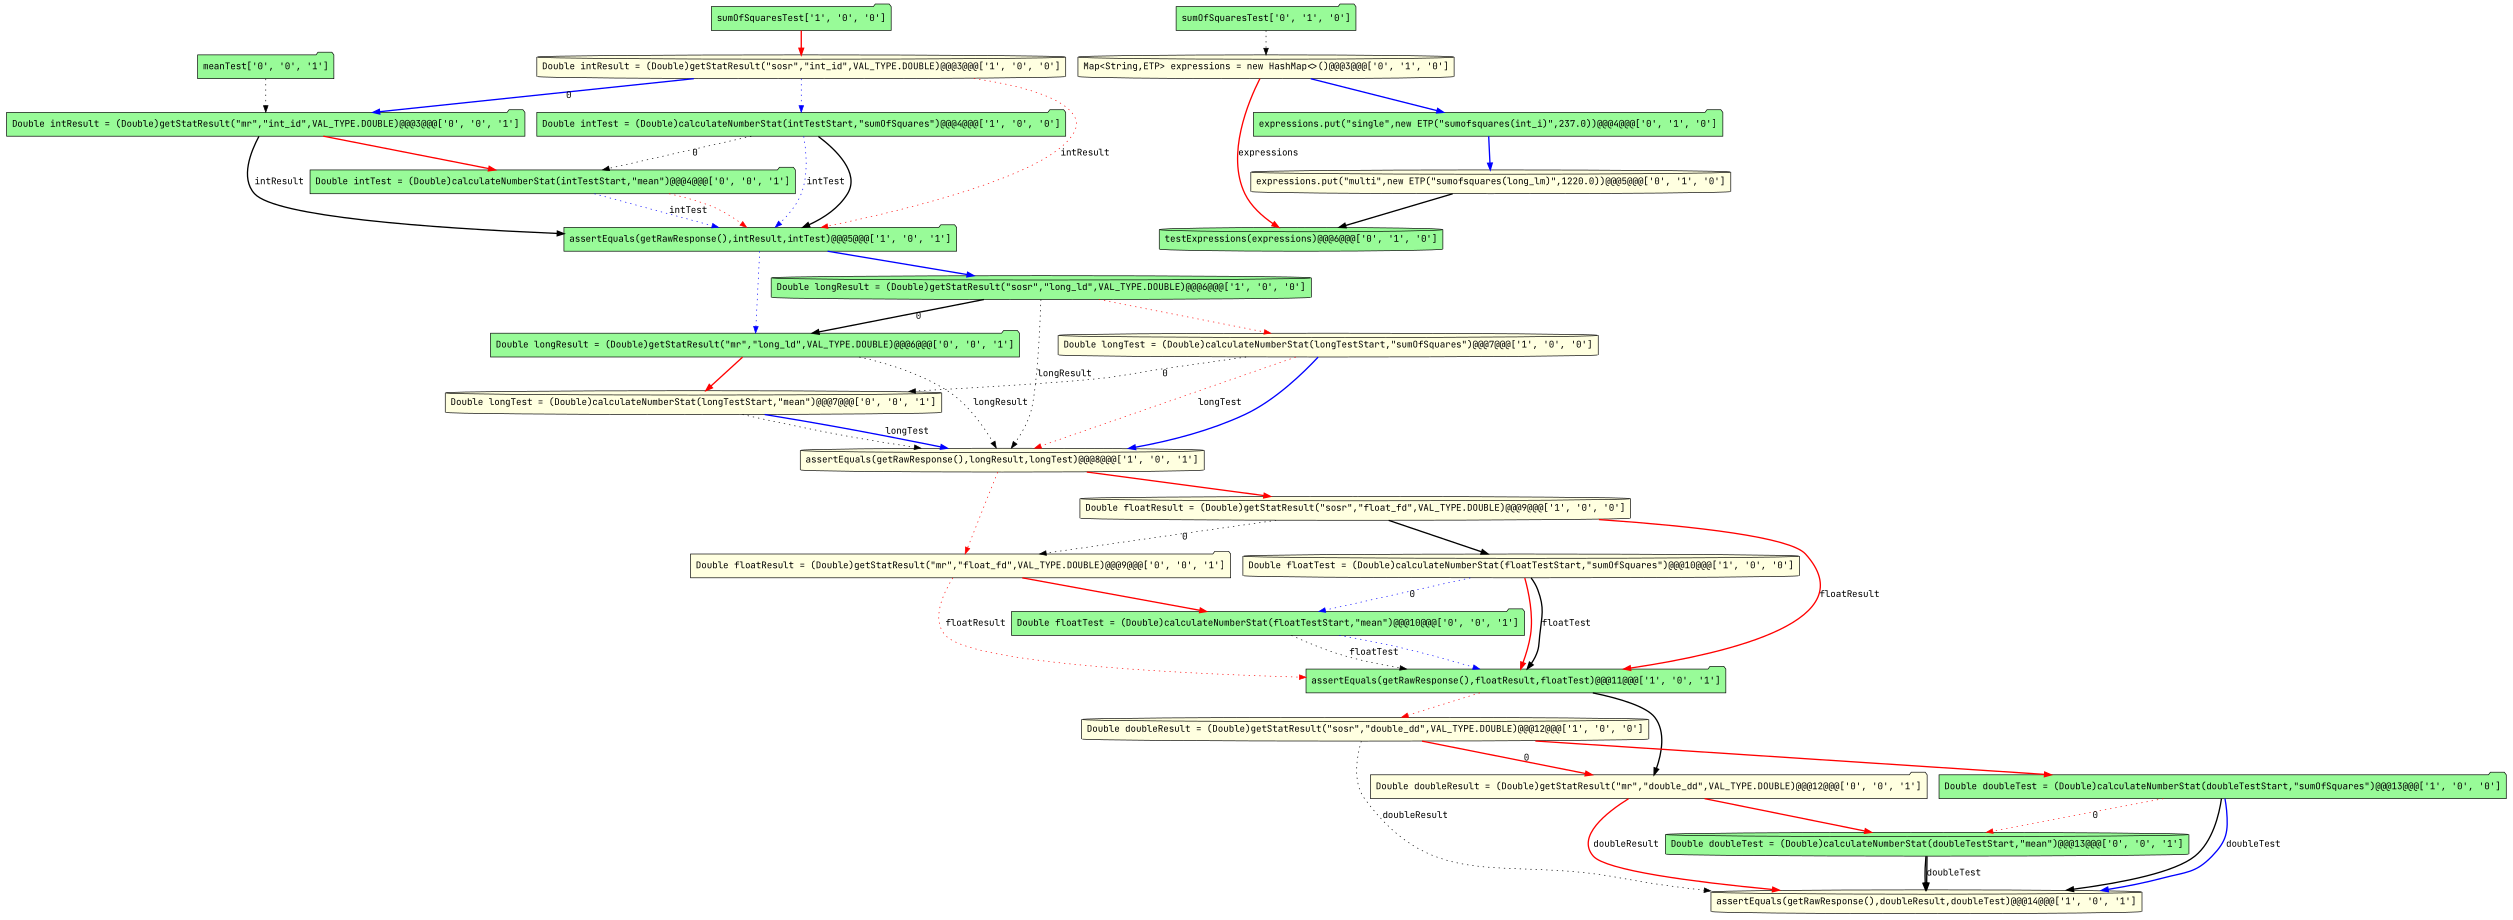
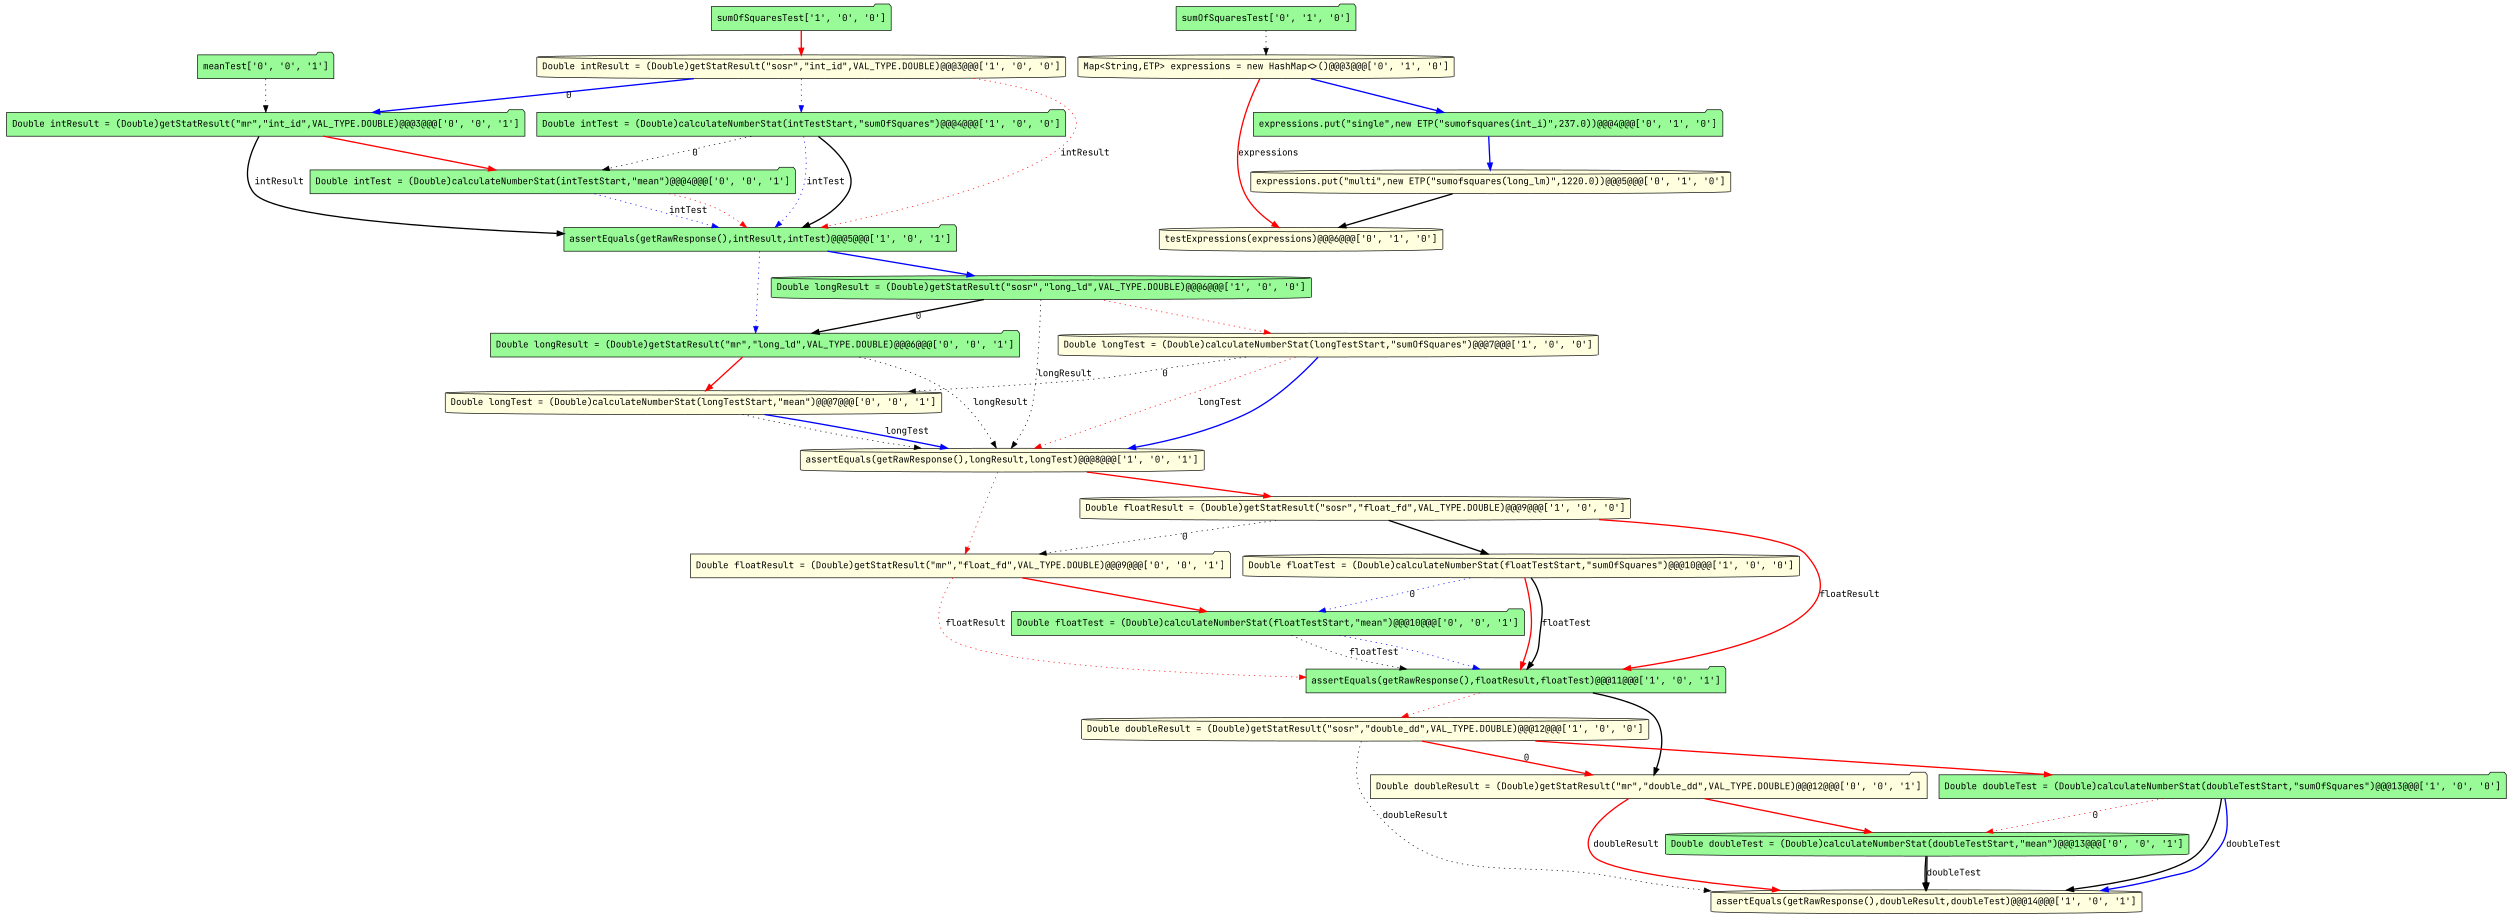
node "testExpressions(expressions)@@@6@@@['0', '1', '0']": fillcolor palegreen -> lightyellow
